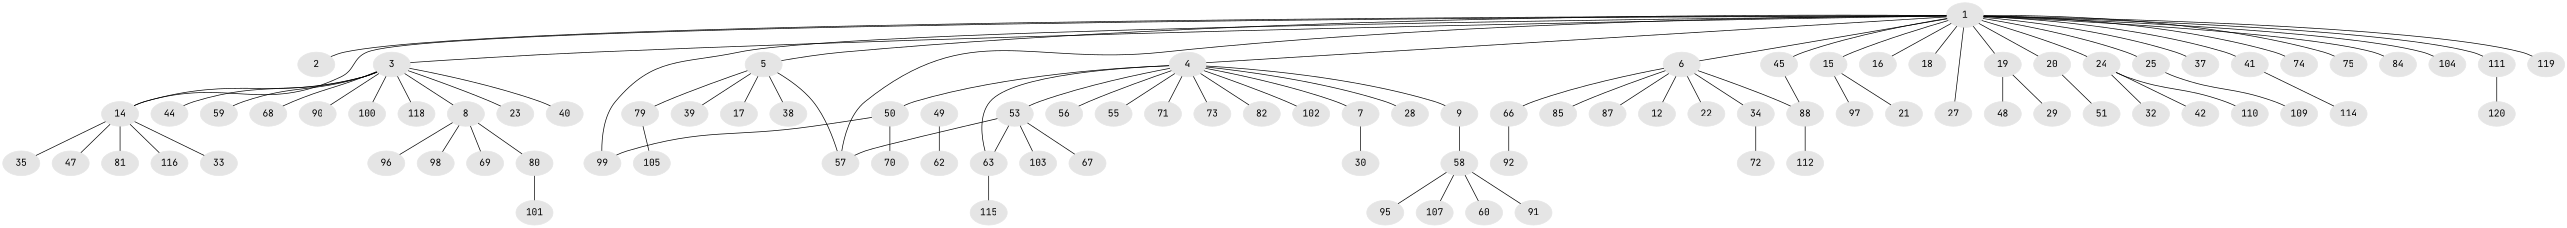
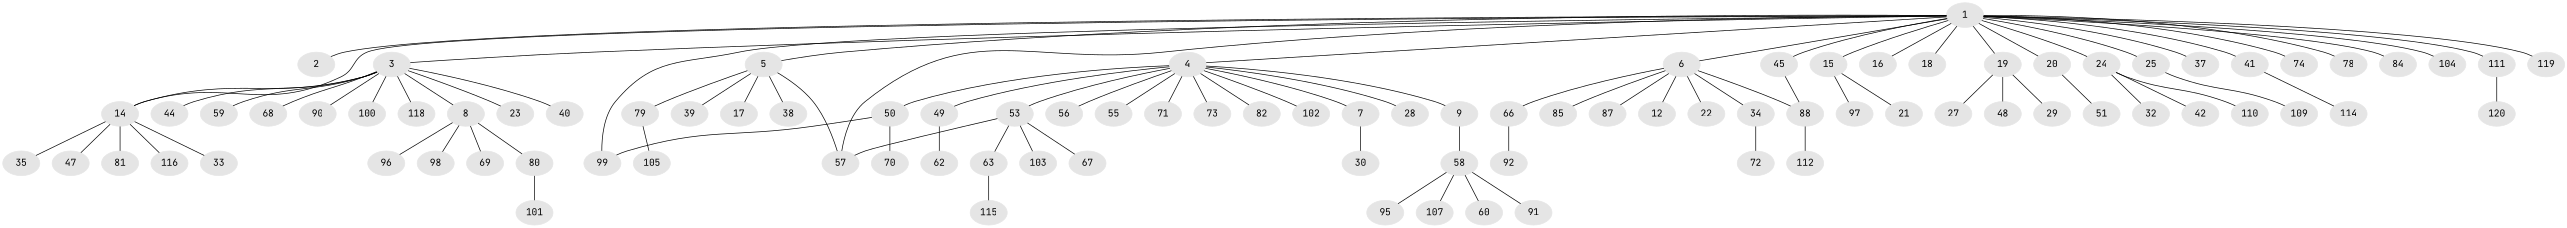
edge "1" -- "27": now "19" -- "27"
node "75": label "75" -> "78"
edge "4" -- "63": now "4" -- "49"
